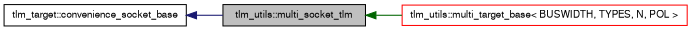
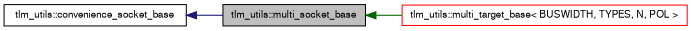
node "tlm_target::convenience_socket_base": label "tlm_target::convenience_socket_base" -> "tlm_utils::convenience_socket_base"
node "tlm_utils::multi_socket_tlm": label "tlm_utils::multi_socket_tlm" -> "tlm_utils::multi_socket_base"
